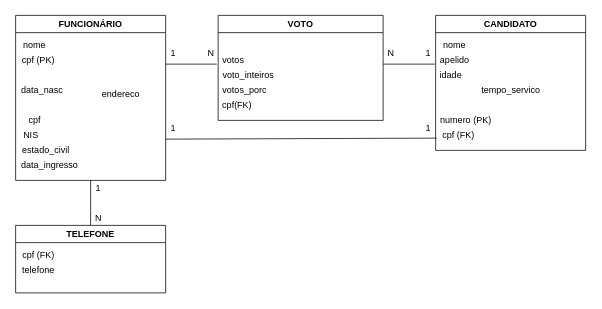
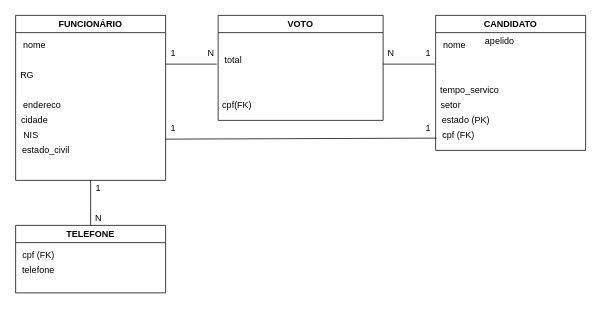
node "cpf (PK)": removed
node "votos": label "votos" -> "total"
node "apelido": moved (454, 60) -> (499, 42)
node "RG": added
node "voto_inteiros": removed
node "idade": removed
node "data_nasc": removed
node "votos_porc": removed
node "tempo_servico": moved (510, 90) -> (469, 90)
node "endereco": moved (120, 94) -> (42, 105)
node "setor": added
node "cpf": label "cpf" -> "cidade"
node "numero (PK)": label "numero (PK)" -> "estado (PK)"
node "data_ingresso": removed
